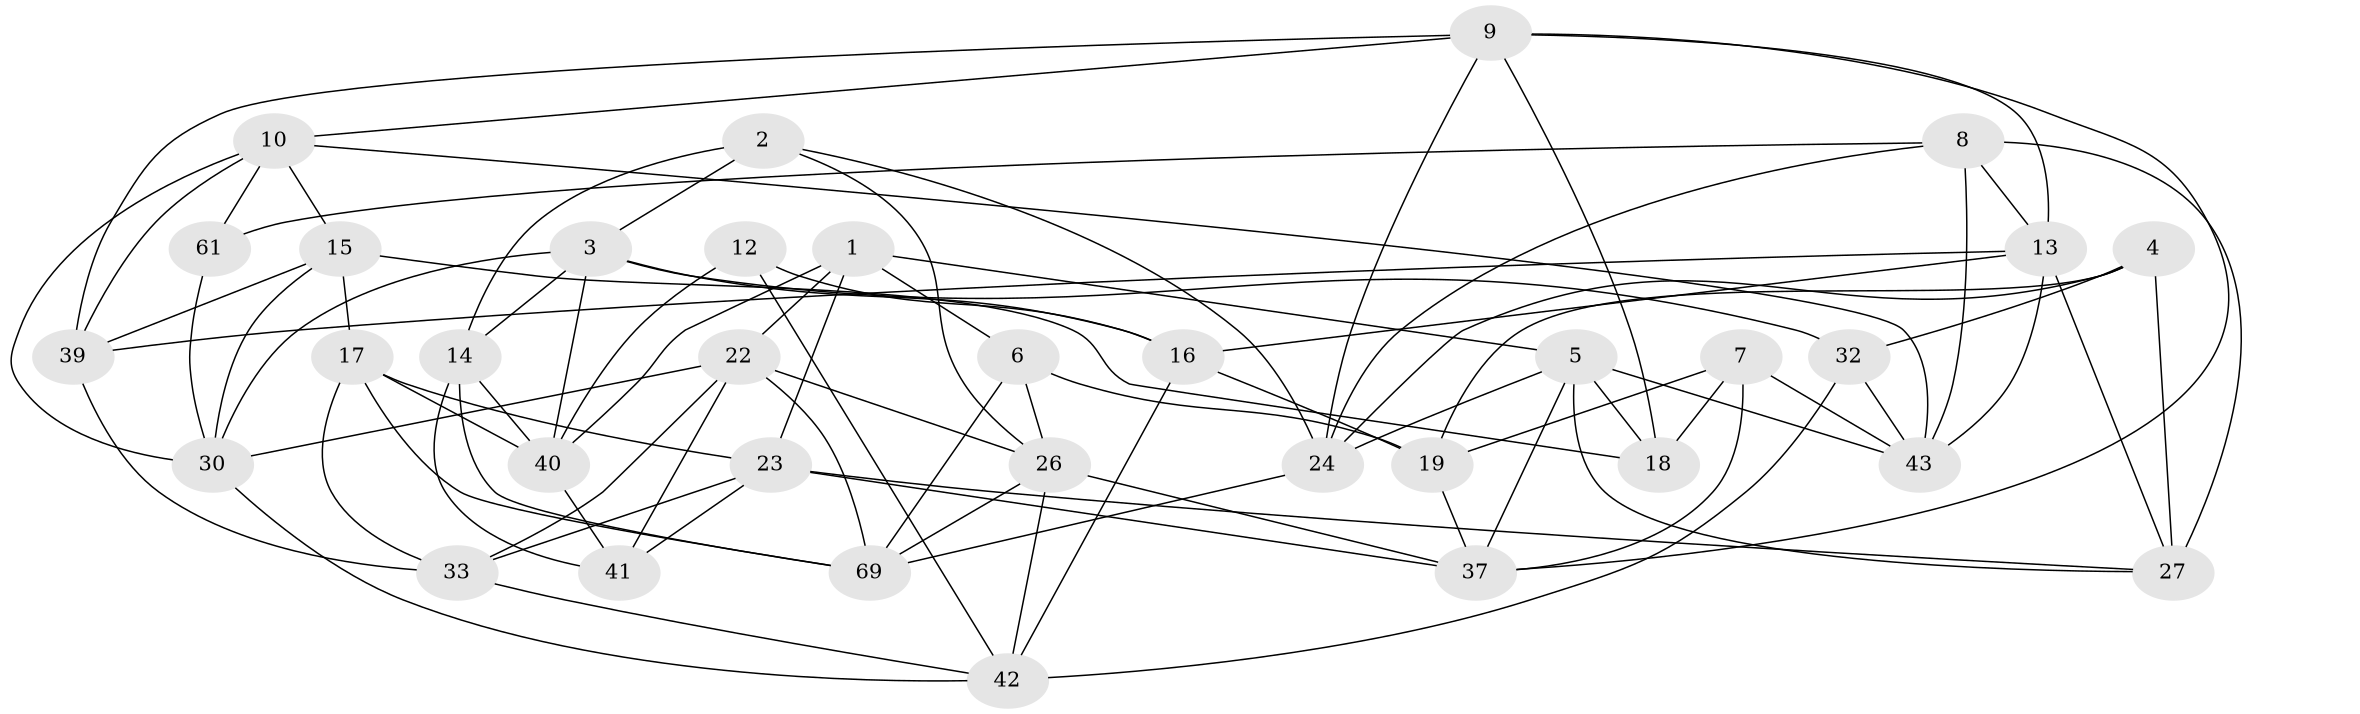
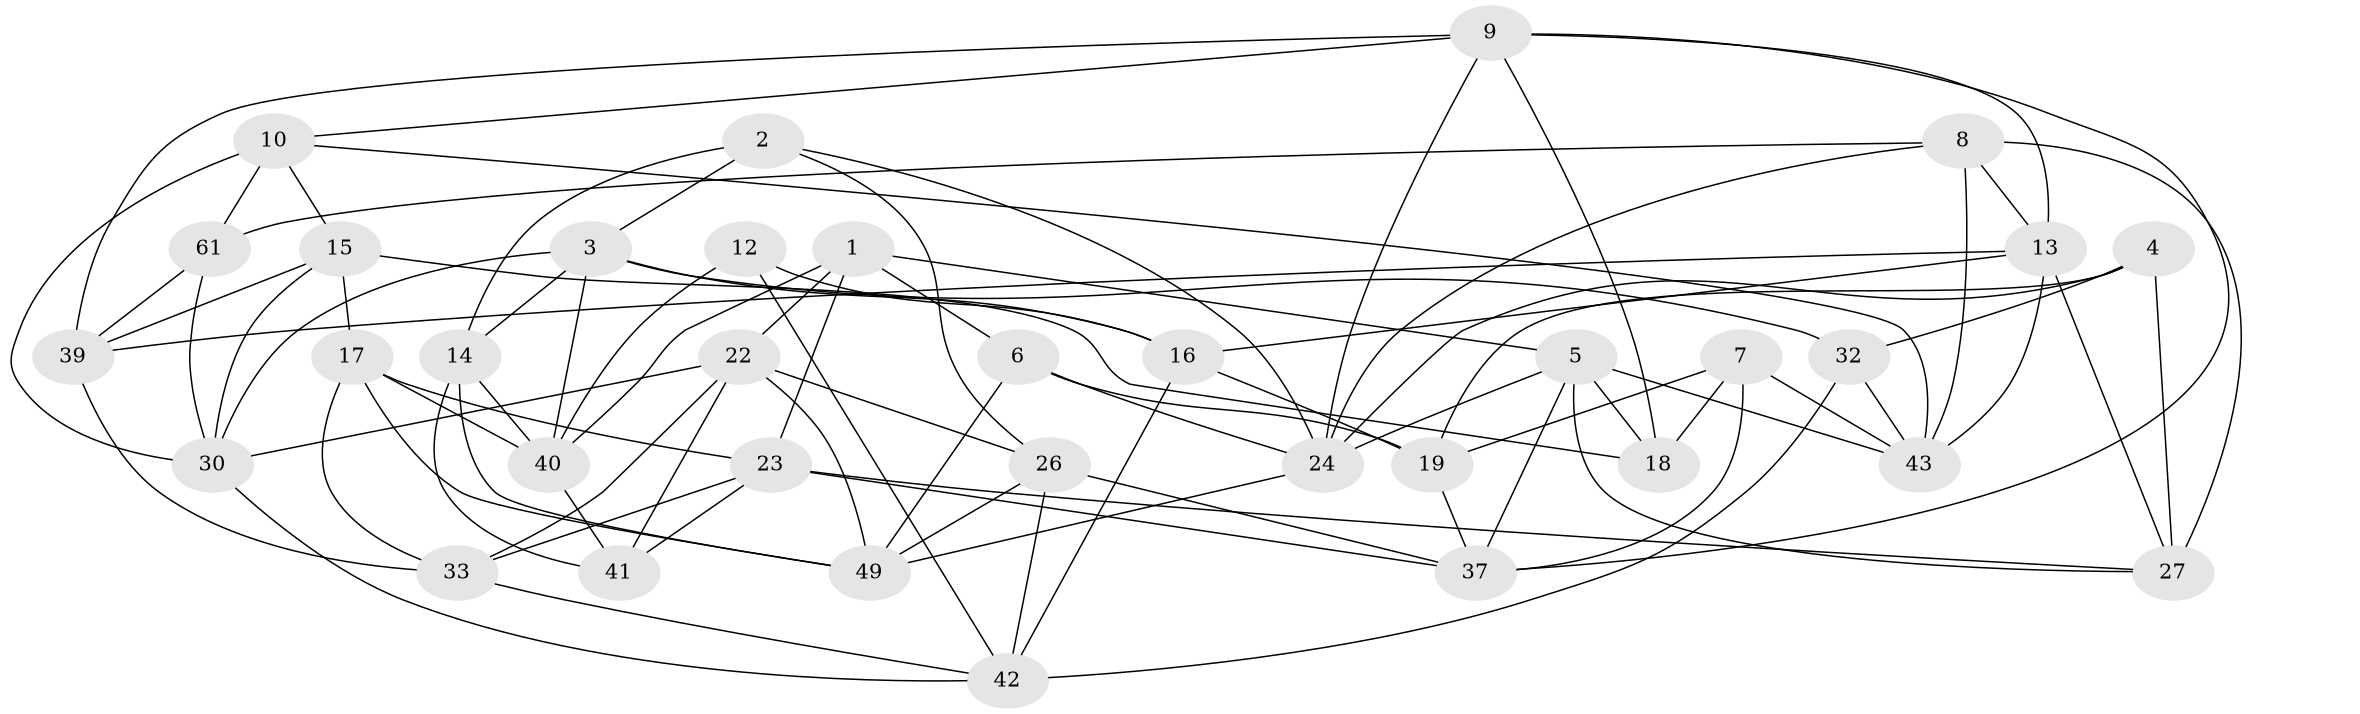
edge "10" -- "39": now "61" -- "39"
edge "6" -- "26": now "6" -- "24"
node "69": label "69" -> "49"
